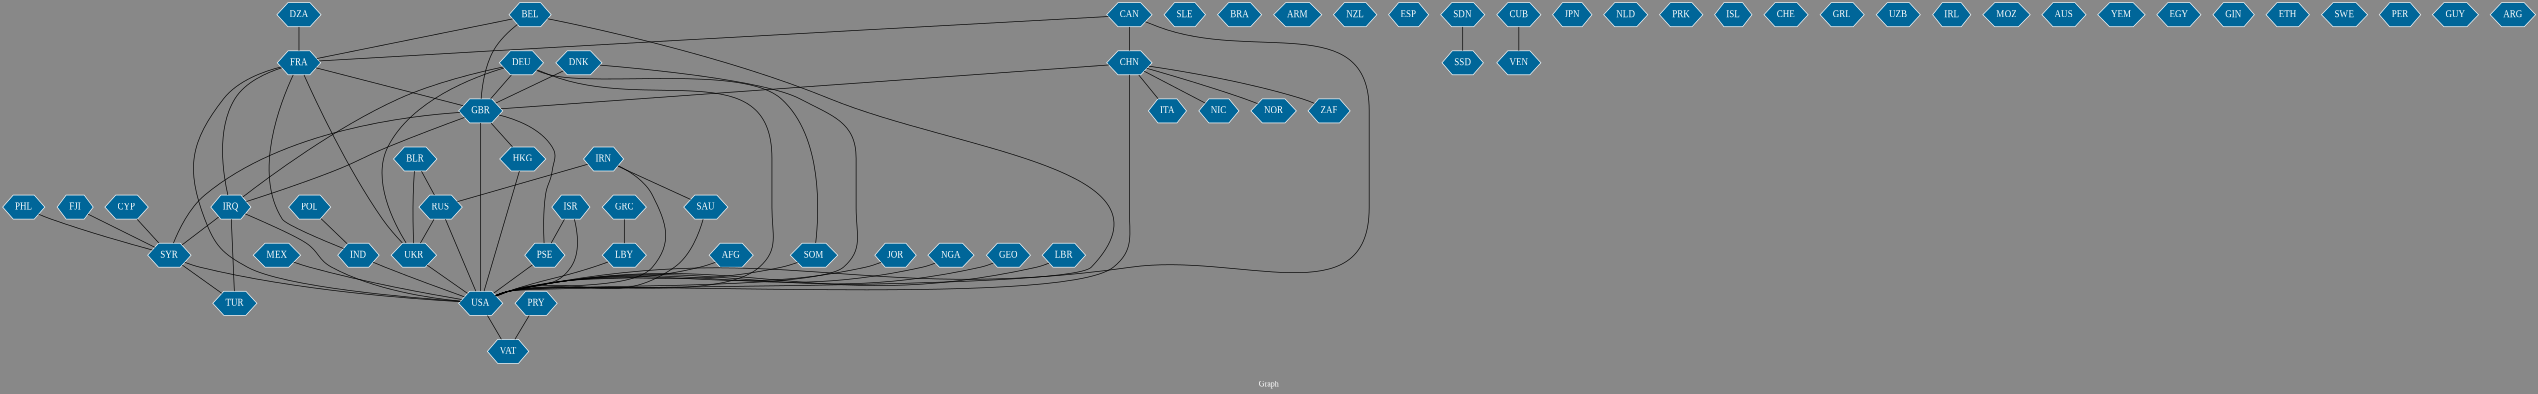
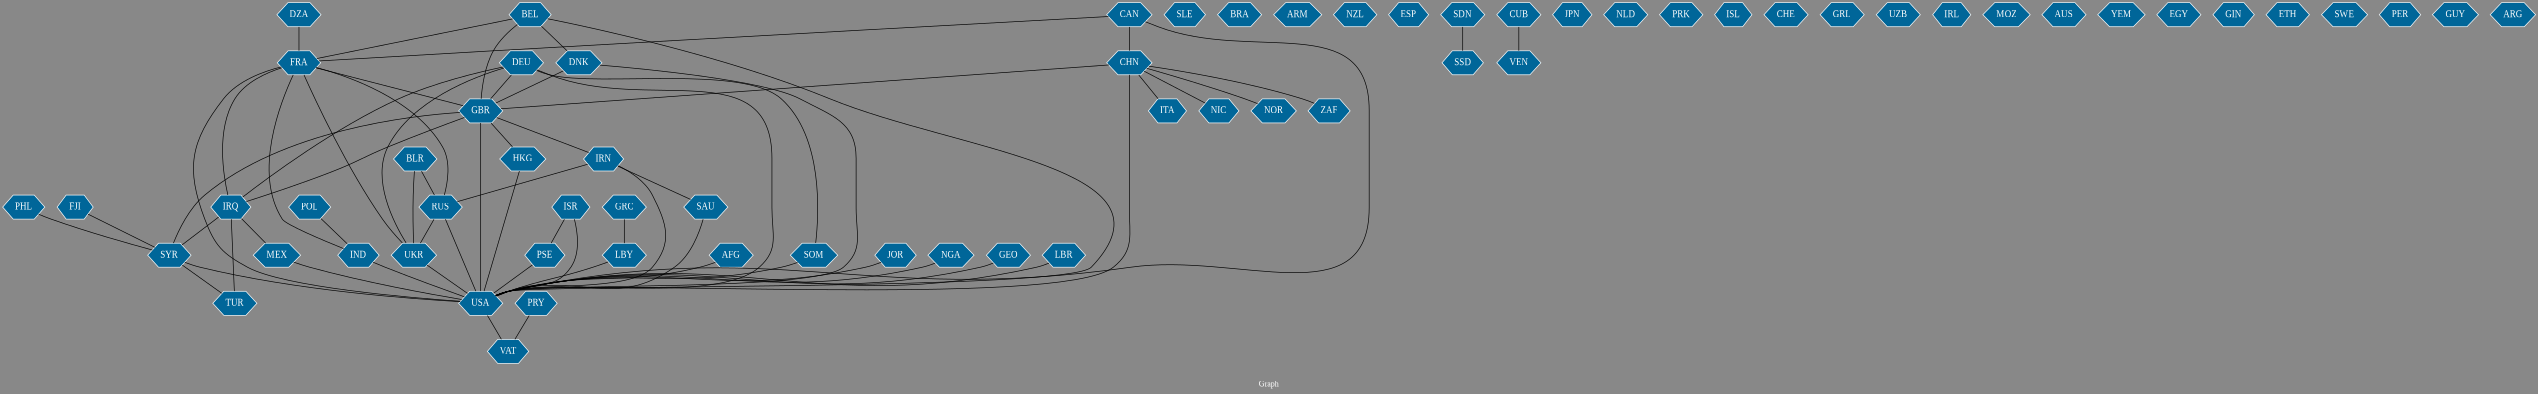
edge "BEL" -- "DNK": added
edge "FRA" -- "RUS": added
edge "GBR" -- "PSE": now "GBR" -- "IRN"
node "CYP": removed
edge "IRQ" -- "USA": now "IRQ" -- "MEX"
